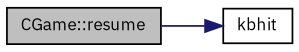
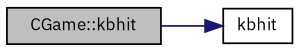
node "CGame::resume": label "CGame::resume" -> "CGame::kbhit"
